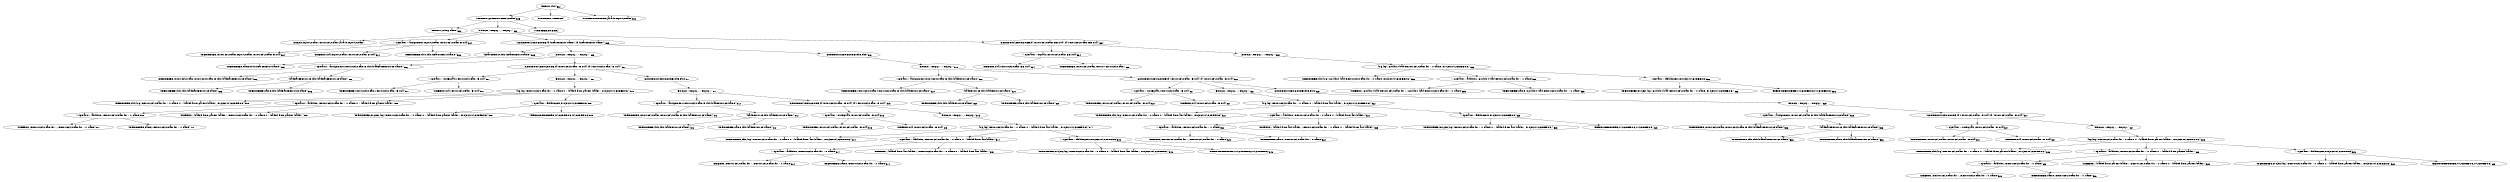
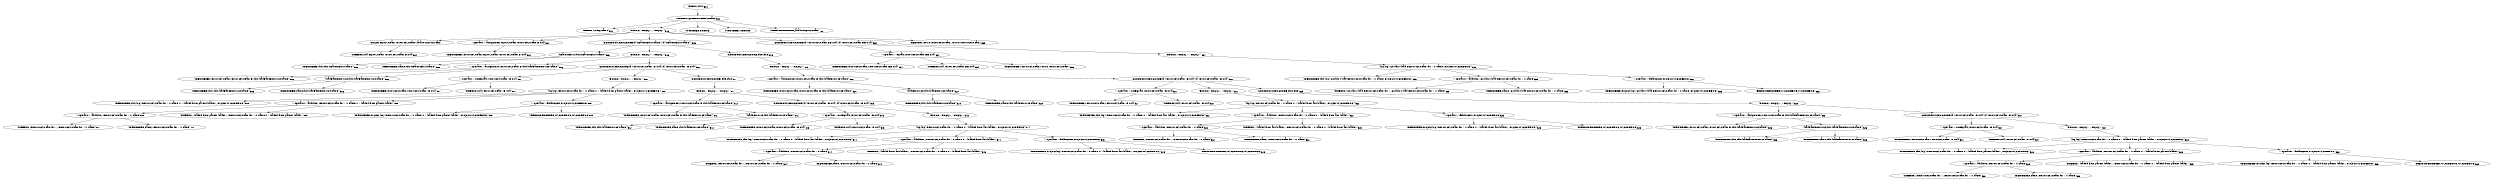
edge "(PARAM,this)" -> "(MODIFIER,VIRTUAL)": now "(METHOD,getResourceAsStream)" -> "(MODIFIER,VIRTUAL)"
edge "(PARAM,this)" -> "(METHOD_RETURN,java.io.InputStream)": now "(METHOD,getResourceAsStream)" -> "(METHOD_RETURN,java.io.InputStream)"
node "(METHOD,getResourceAsStream)": text "505" -> "502"
node "(METHOD_RETURN,java.io.InputStream)": text "502" -> "702"
node "(RETURN,return resourceStream;,return resourceStream;)": added
edge "(<operator>.assignment,InputStream resourceStream = null)" -> "(IDENTIFIER,this,this.isParentFirst(name))": now "(isParentFirst,this.isParentFirst(name))" -> "(IDENTIFIER,this,this.isParentFirst(name))"
edge "(<operator>.assignment,InputStream resourceStream = null)" -> "(LITERAL,null,InputStream resourceStream = null)": now "(LOCAL,InputStream resourceStream: java.io.InputStream)" -> "(LITERAL,null,InputStream resourceStream = null)"
node "(IDENTIFIER,resourceStream,resourceStream == null)": added
